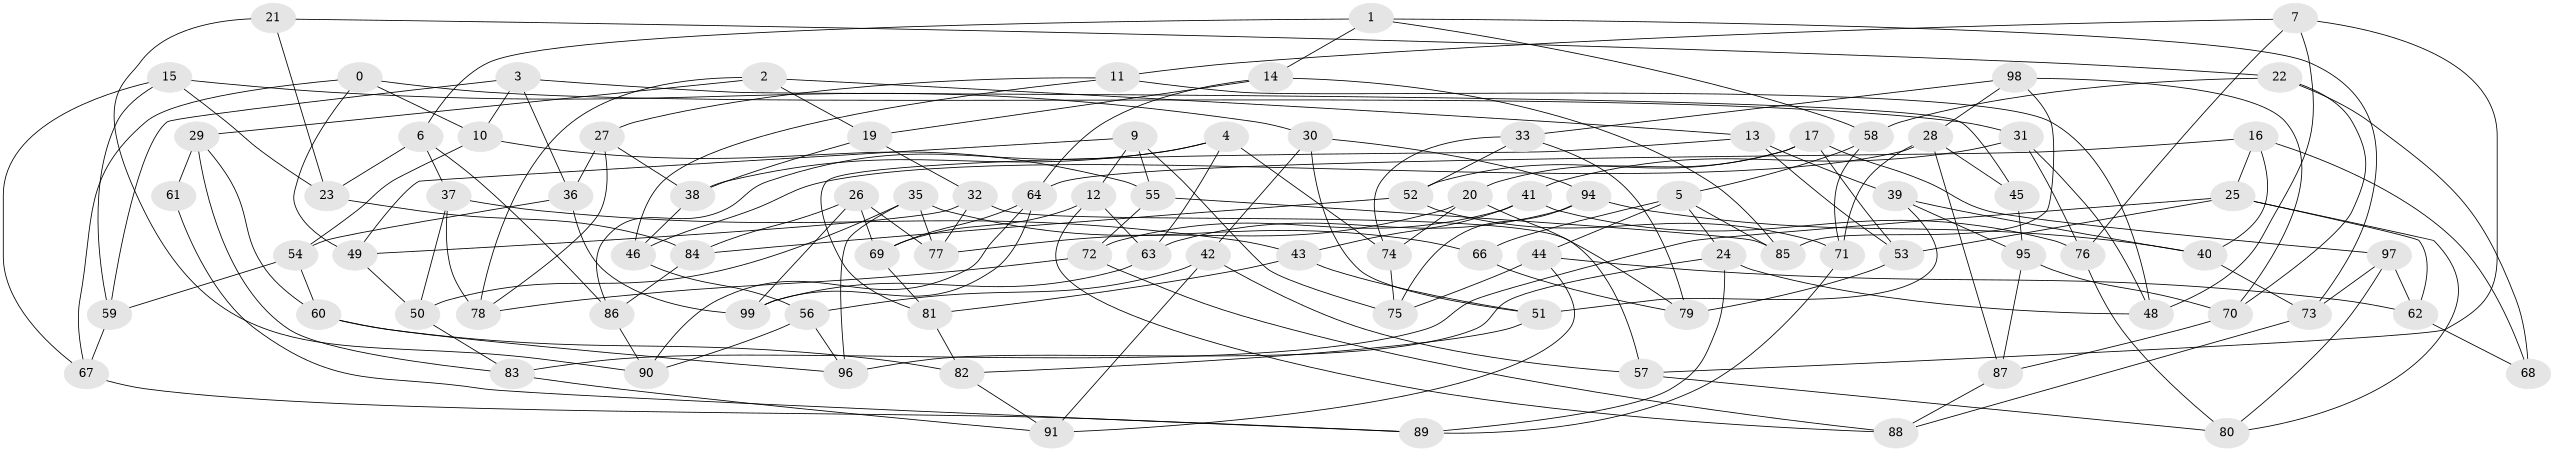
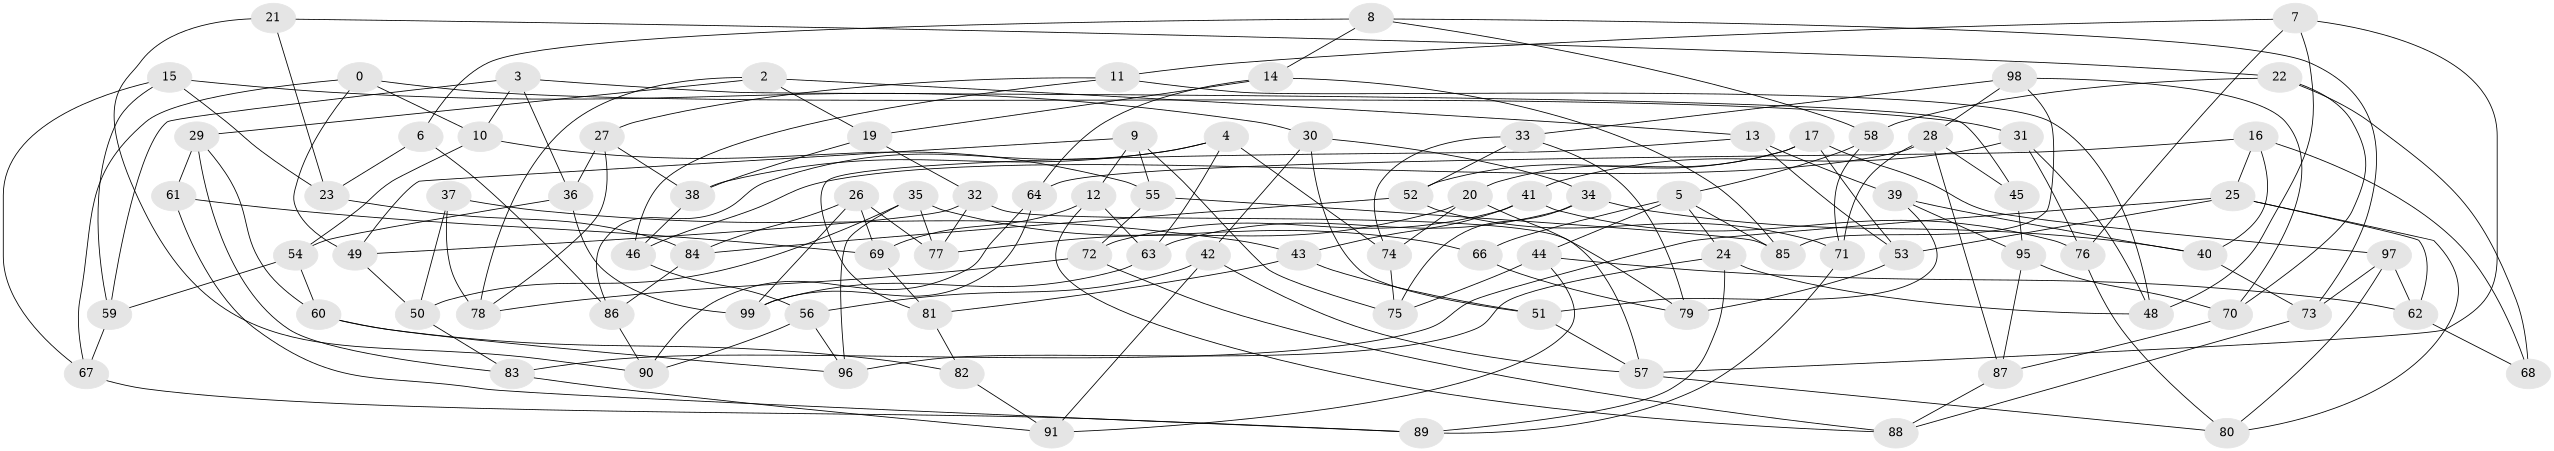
node "1": label "1" -> "8"
edge "6" -- "37": removed
node "94": label "94" -> "34"
edge "64" -- "69": now "61" -- "69"
edge "51" -- "82": now "51" -- "57"
